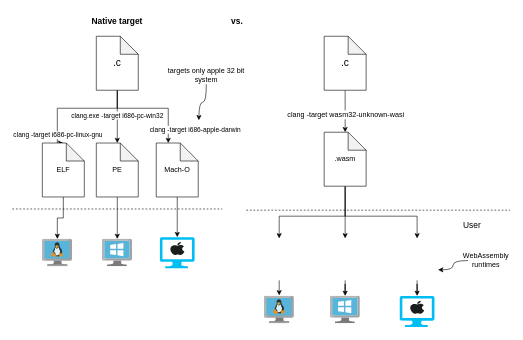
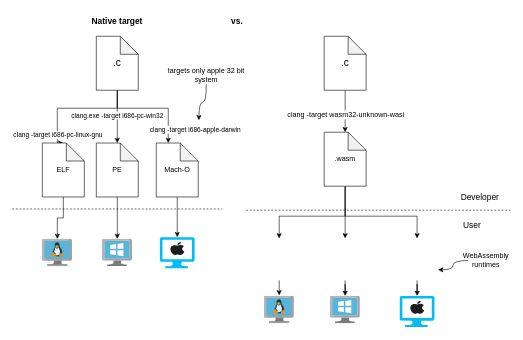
node "Developer": added
